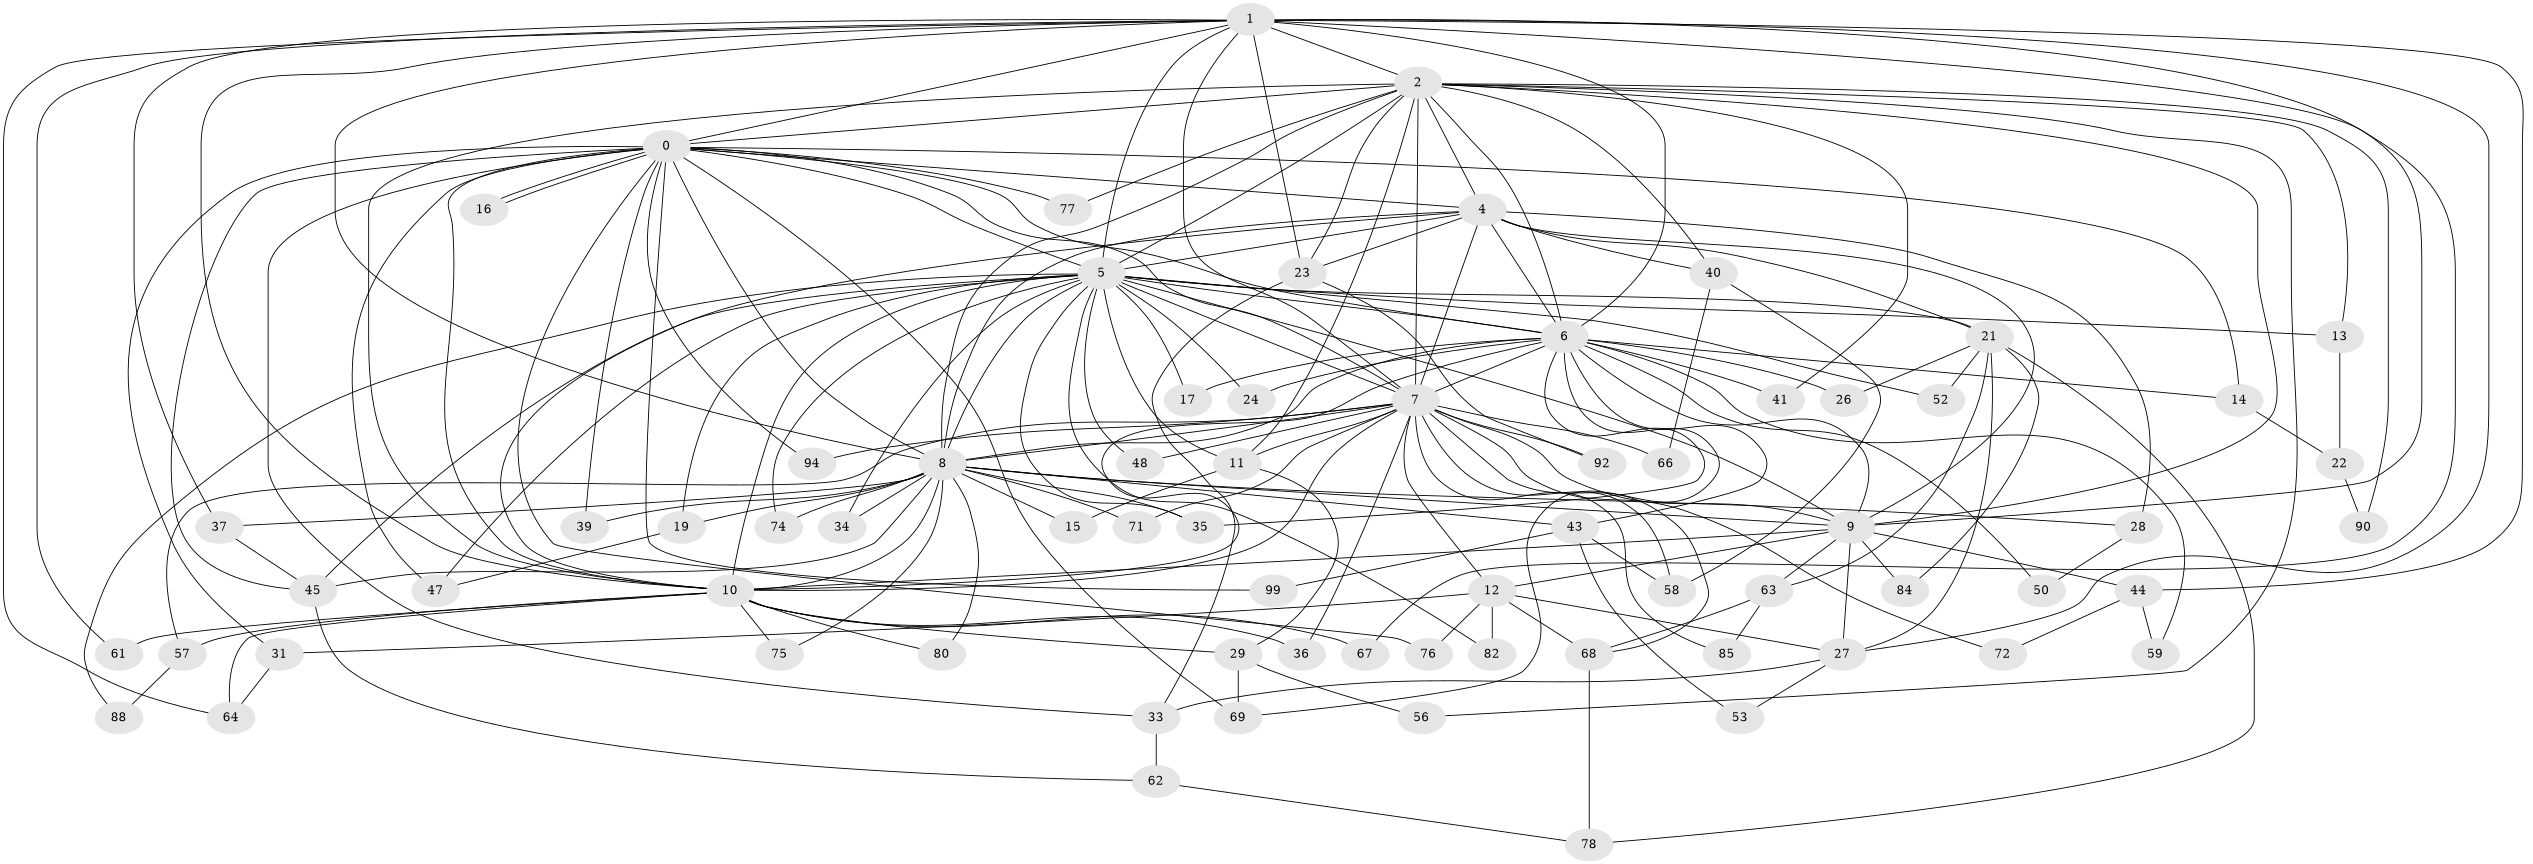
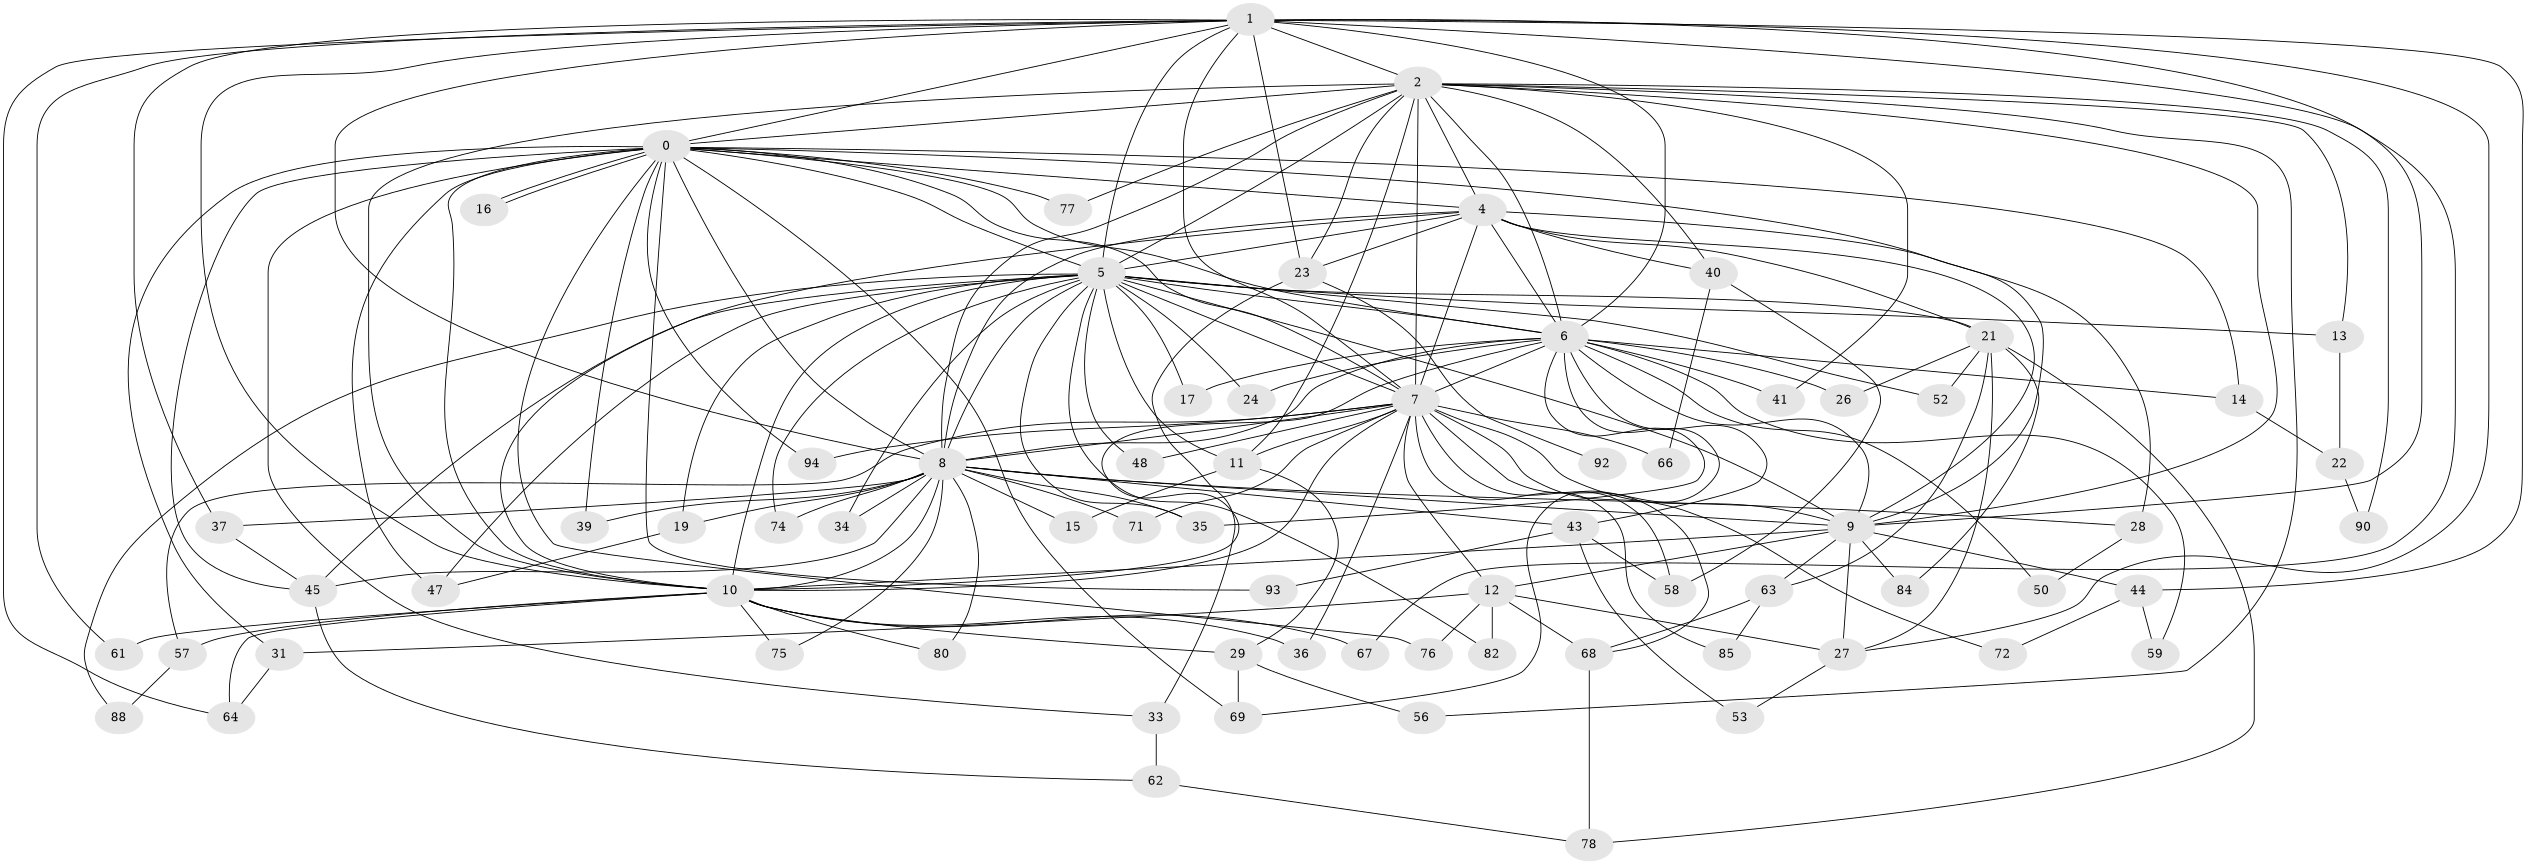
edge "0" -- "9": added
edge "7" -- "92": removed
node "99": label "99" -> "93"
edge "27" -- "33": removed
